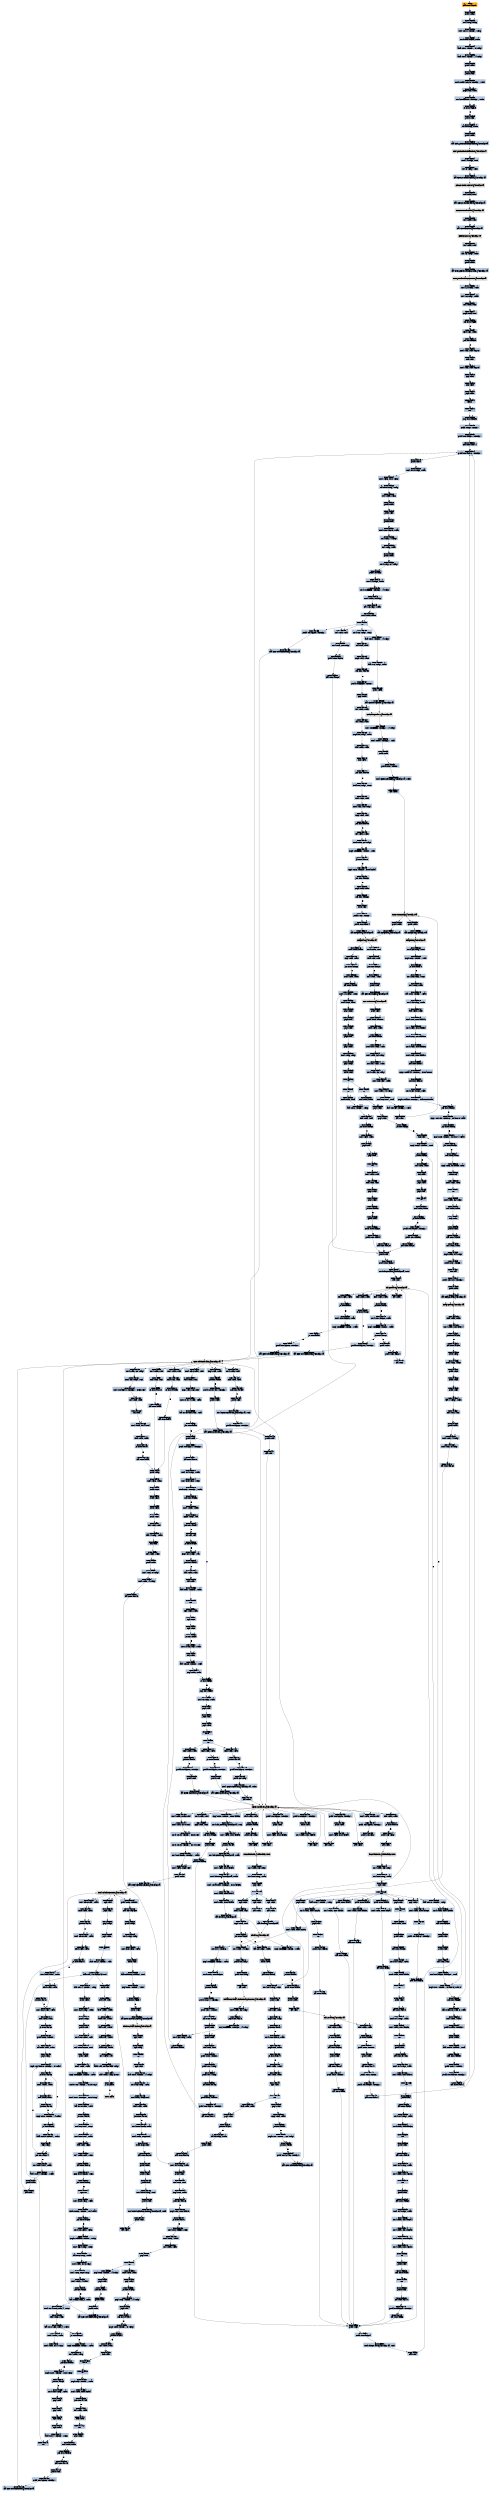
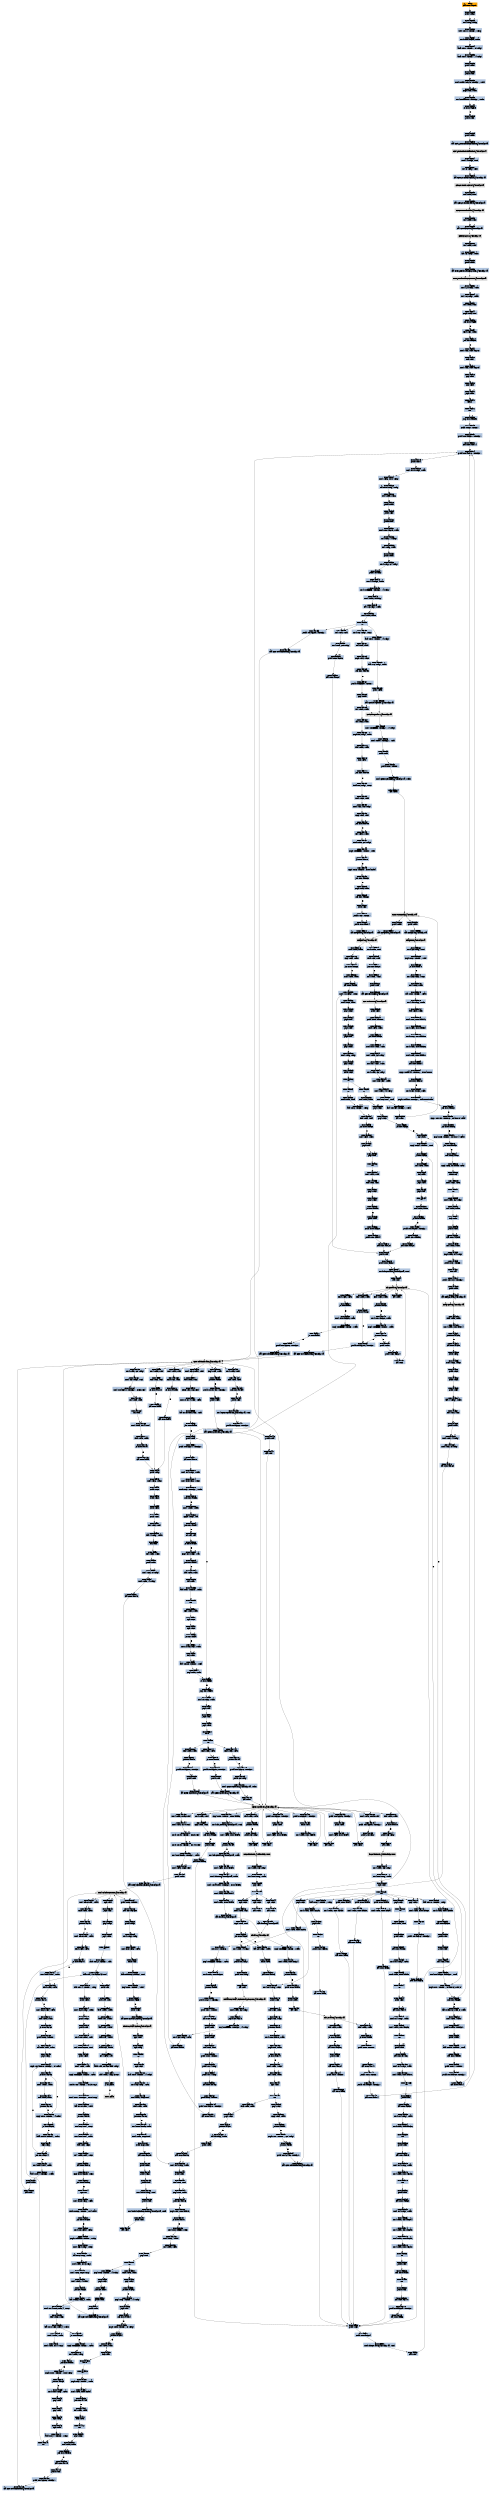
node "0x004a6eba leal -8(%ebp), %eax": removed
node "0x004a36e9 incl %esi": label "0x004a36e9 incl %esi" -> "0x004a36e9 incl %bdc"
edge "0x004a056c pushl 0x004eb5a4" -> "0x004a002d pushl %esi": now "0x004a056c pushl 0x004eb5a4" -> "0x004a0572 call 0x004a002d"
node "0x0049ff7d cmpw %bx, 0x6(%esi)": label "0x0049ff7d cmpw %bx, 0x6(%esi)" -> "0x0049ff7d setne %bx, 0x6(%esi)"
node "0x004a34f9 movl %eax, 0x004eb59c": label "0x004a34f9 movl %eax, 0x004eb59c" -> "0x004a04f9 movl %eax, 0x004eb59c"
node "0x004a04c7 movl %eax, 0x004e8324": added
edge "0x0049c7ba testl %eax, %eax" -> "0x0049c7c1 movl 0xc0(%esi), %eax": now "0x0049c7ba testl %eax, %eax" -> "0x0049c7bc je 0x0049c7c1"
node "0x004a0580 pushl %esi": removed
edge "0x004a43af xorl %eax, %eax" -> "0x004a43b1 incl %eax": reversed
